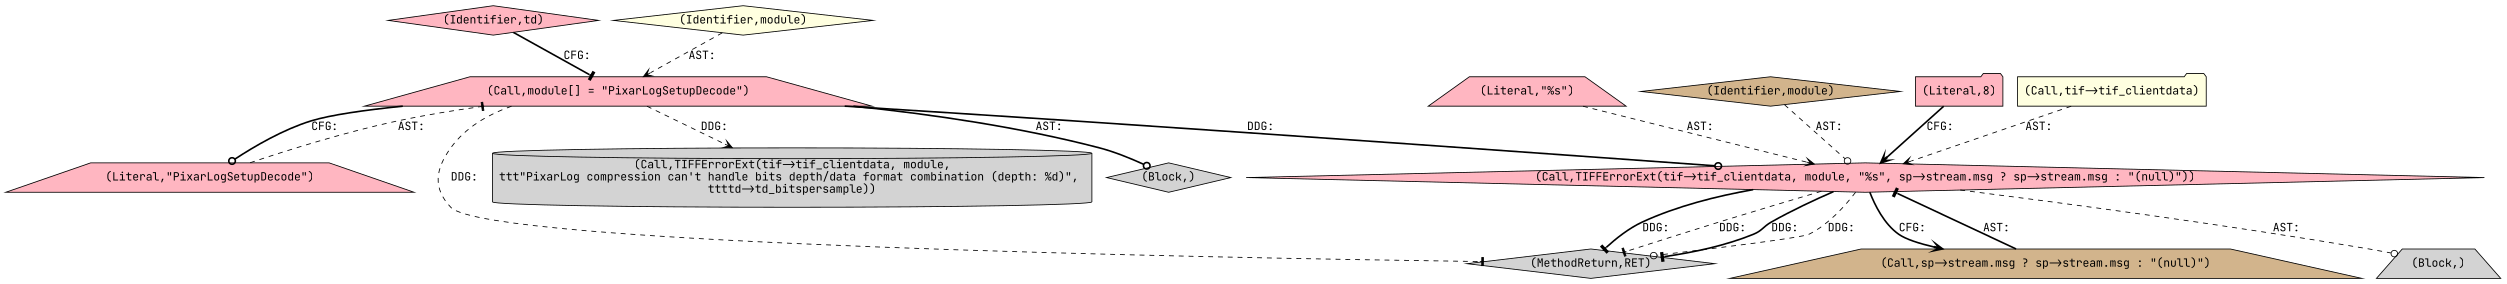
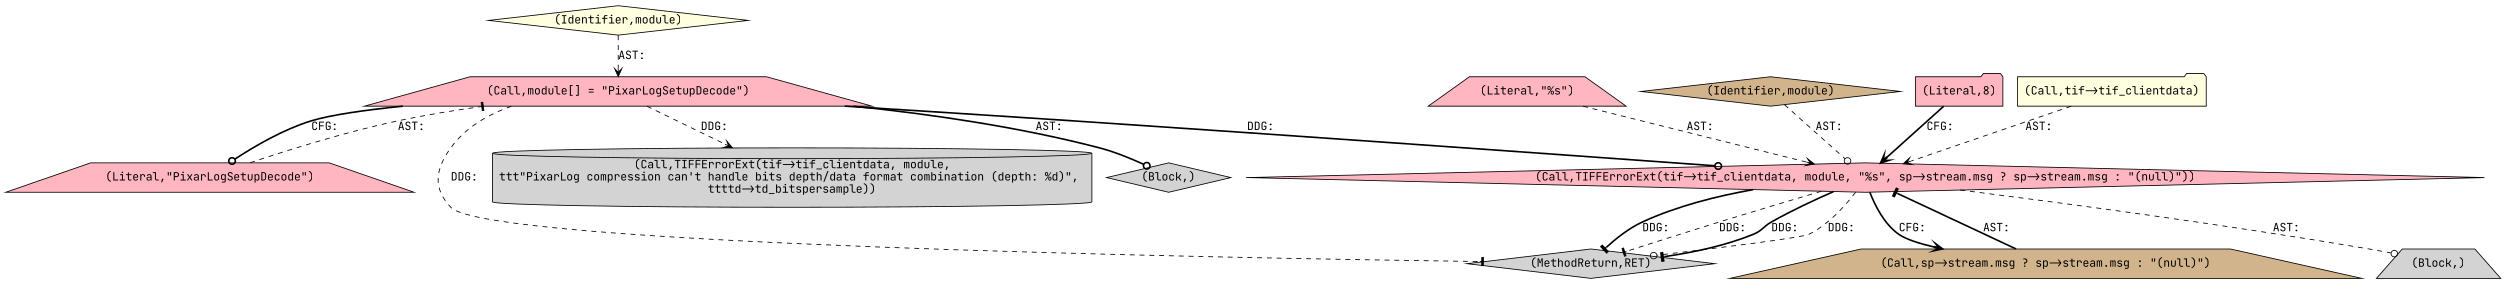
node "(Identifier,td)": removed
